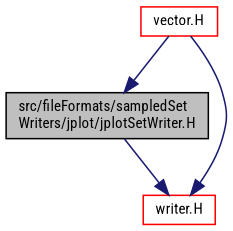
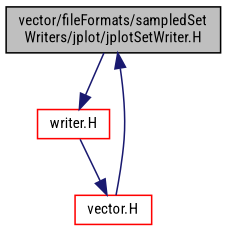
edge "vector.H" -> "writer.H": reversed
node "src/fileFormats/sampledSet Writers/jplot/jplotSetWriter.H": label "src/fileFormats/sampledSet Writers/jplot/jplotSetWriter.H" -> "vector/fileFormats/sampledSet Writers/jplot/jplotSetWriter.H"
